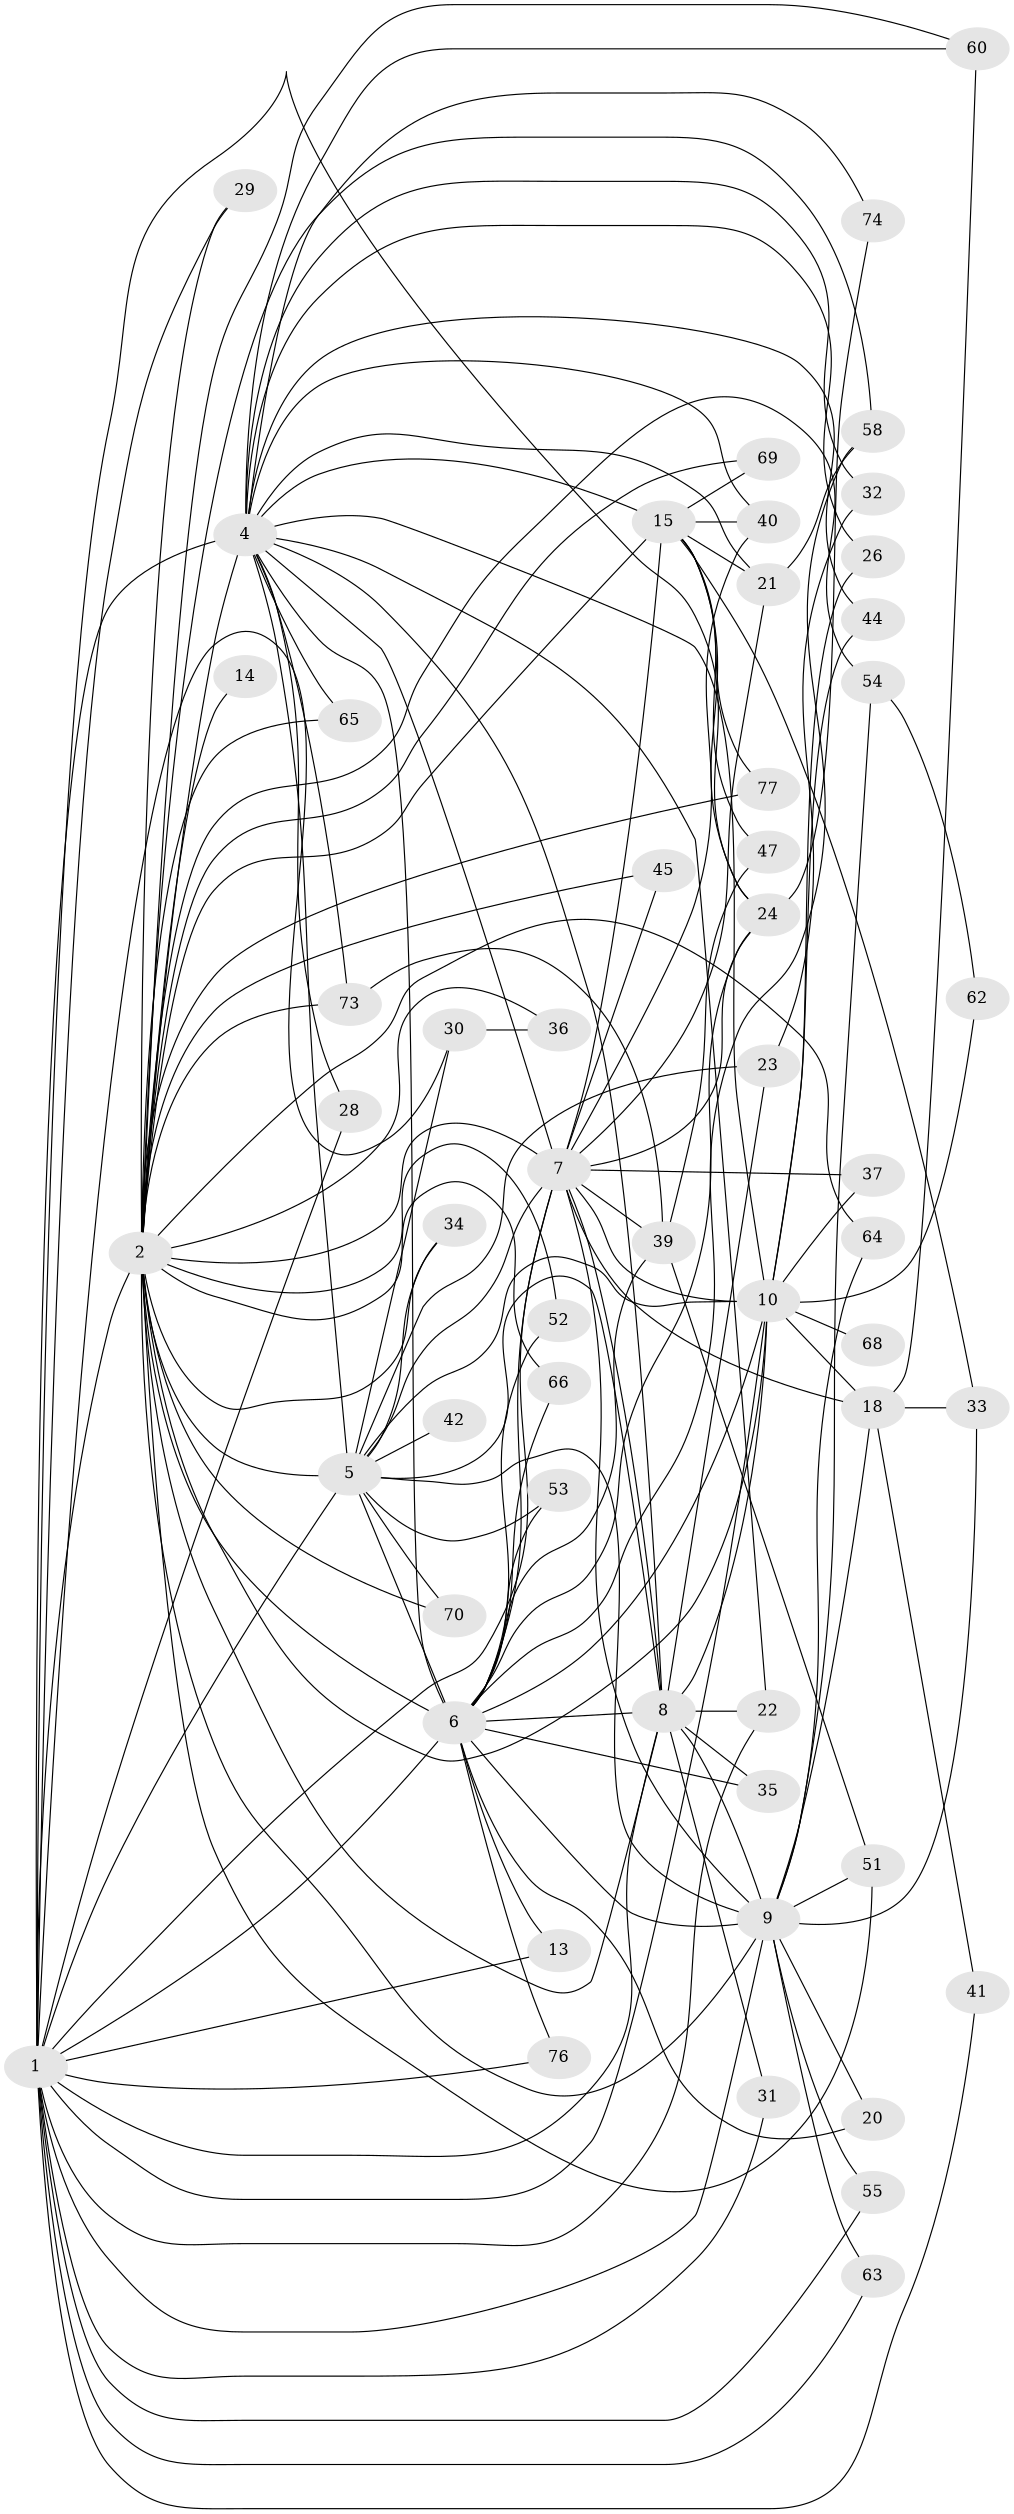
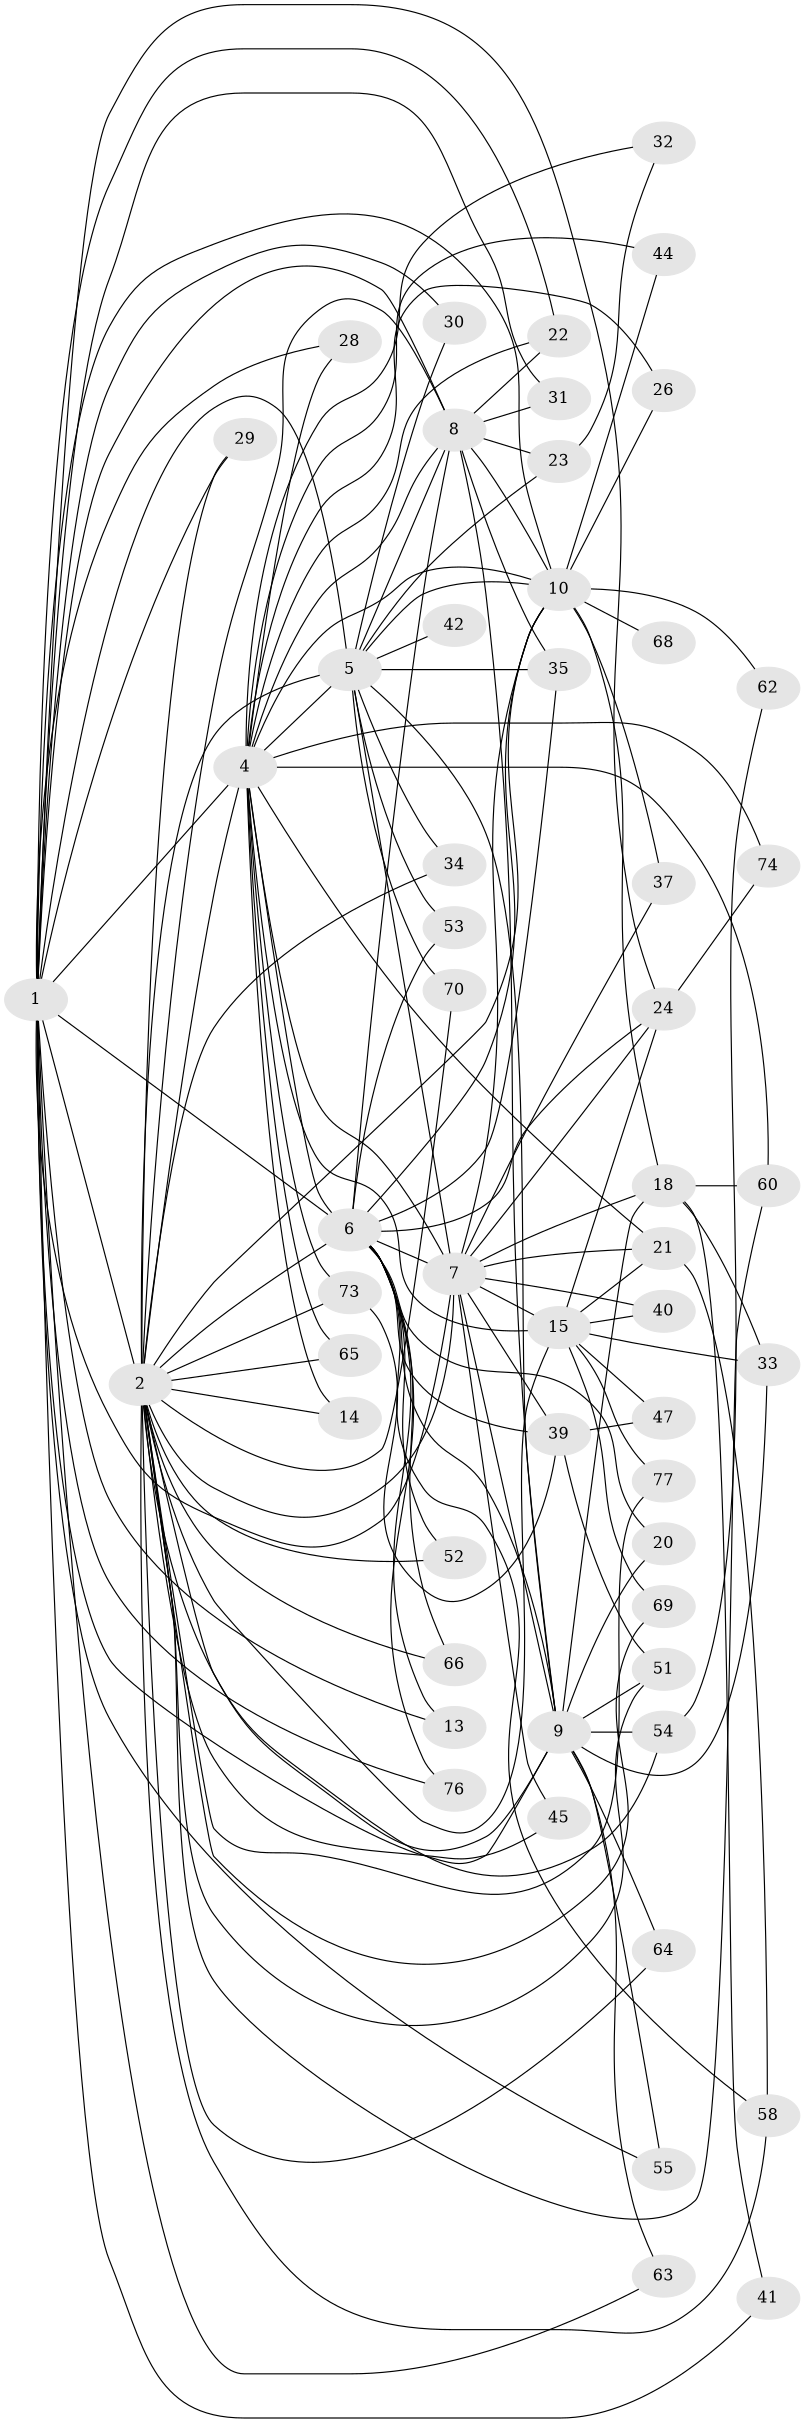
edge "40" -- "4": now "14" -- "4"
node "36": removed
edge "7" -- "8": removed
edge "5" -- "6": now "5" -- "35"
